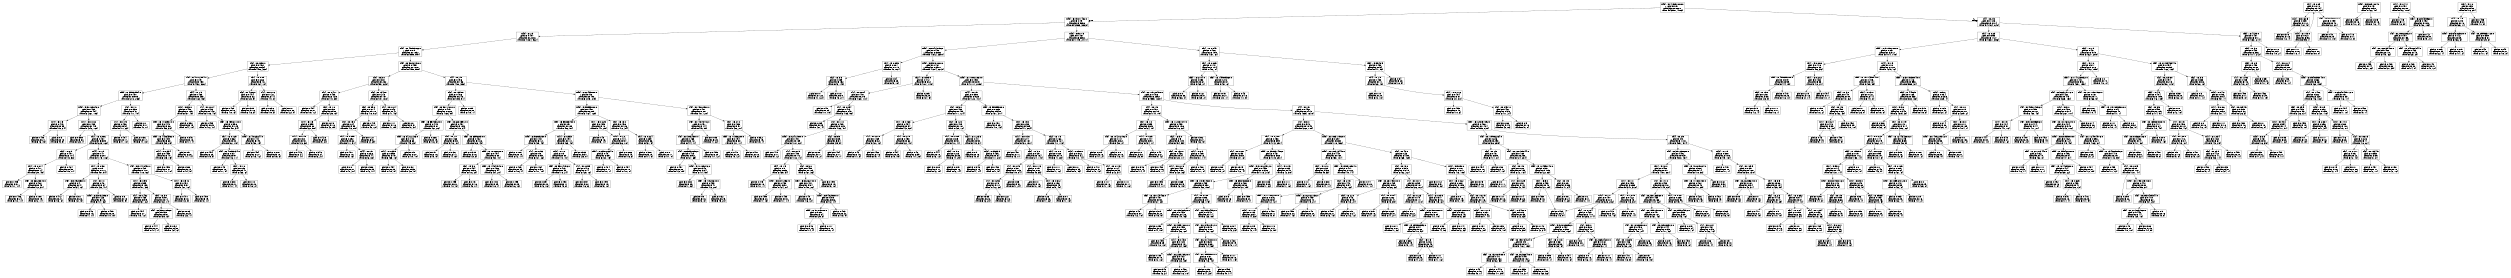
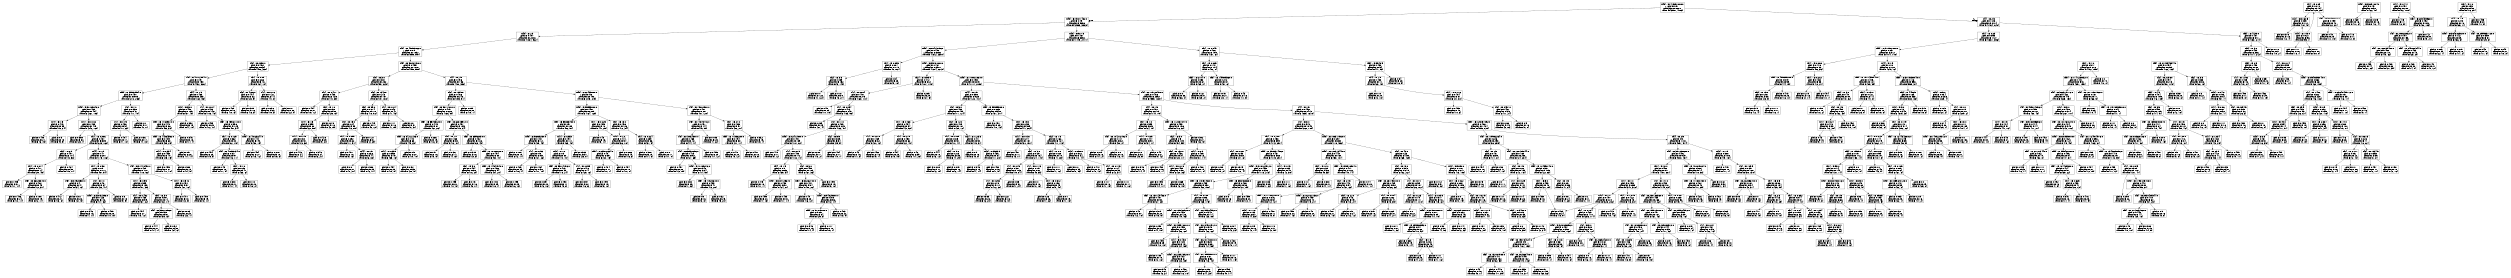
edge "X[2] <= 3160.5 gini = 0.085 samples = 112 value = [107, 5]" -> "X[0] <= 103.0 gini = 0.021 samples = 96 value = [95, 1]": reversed
node "X[2] <= 1.5 gini = 0.431 samples = 915 value = [627, 288]": removed
